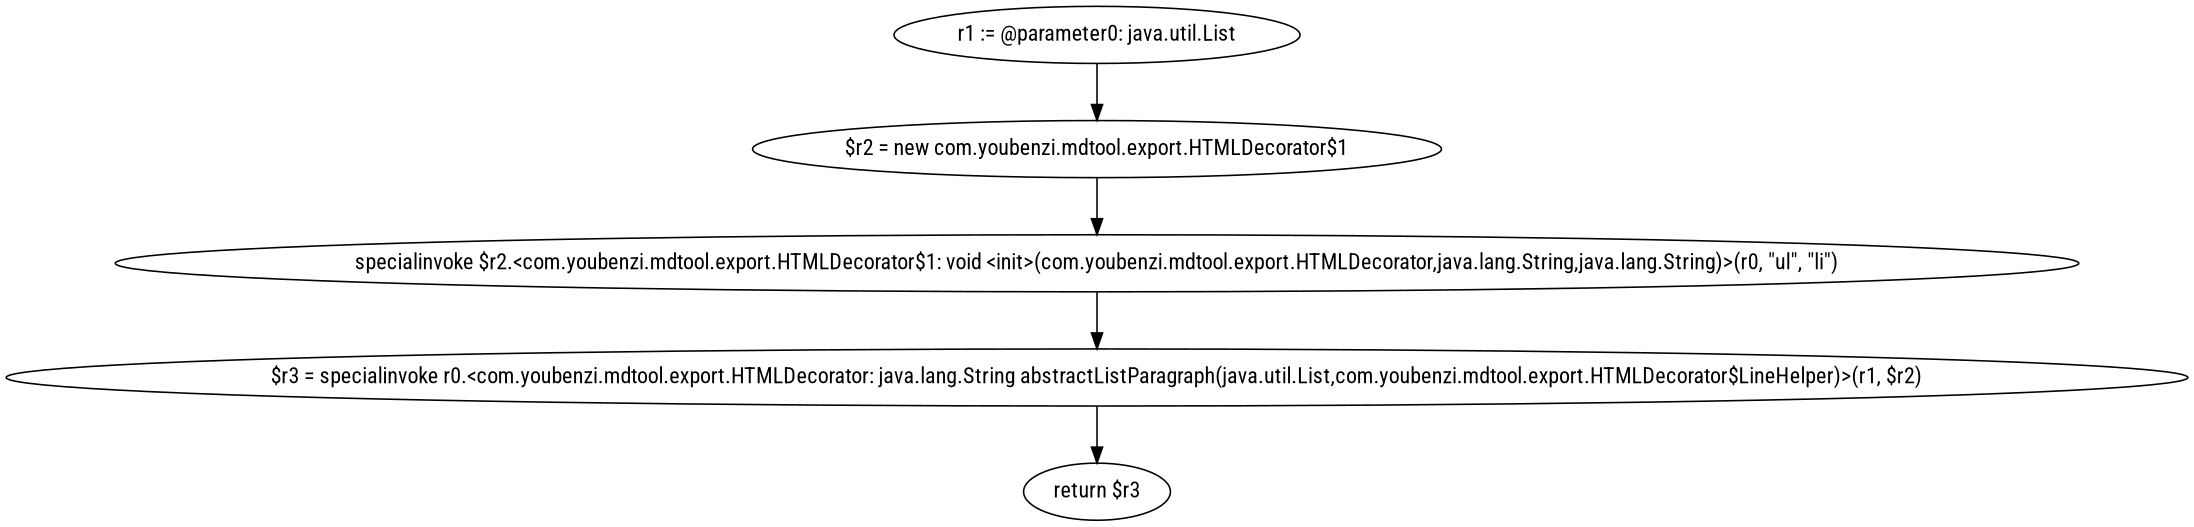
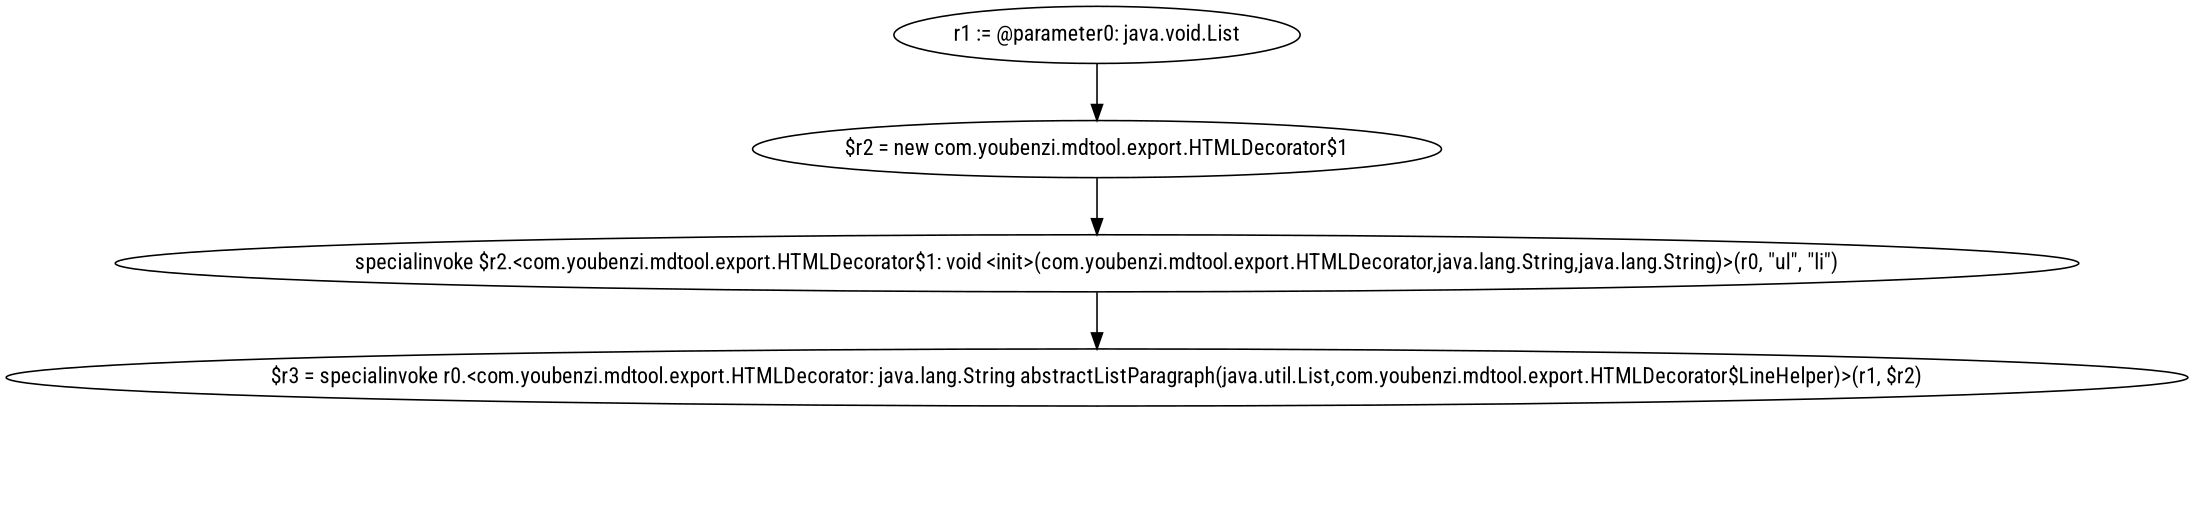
node "r1 := @parameter0: java.util.List": label "r1 := @parameter0: java.util.List" -> "r1 := @parameter0: java.void.List"
node "return $r3": removed
